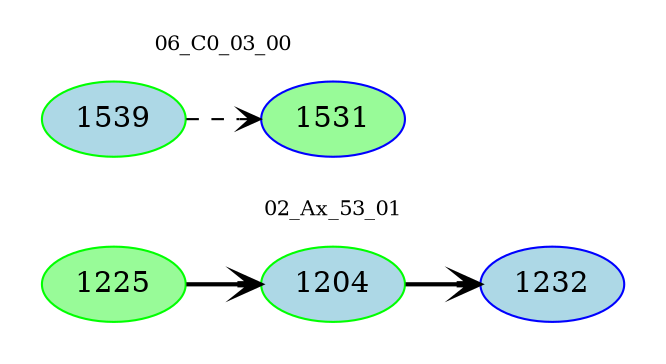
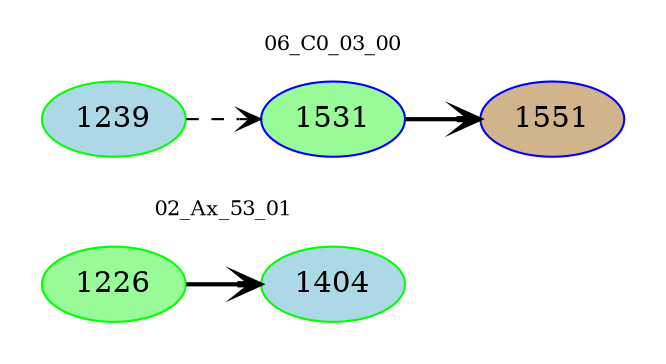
node "1539": label "1539" -> "1239"
node "1551": added
node "1225": label "1225" -> "1226"
node "1204": label "1204" -> "1404"
node "1232": removed
